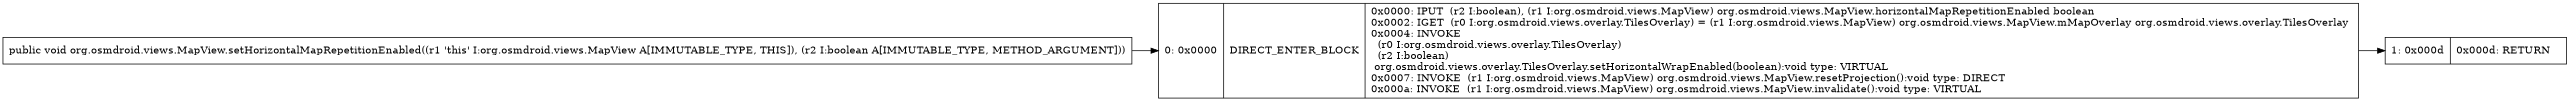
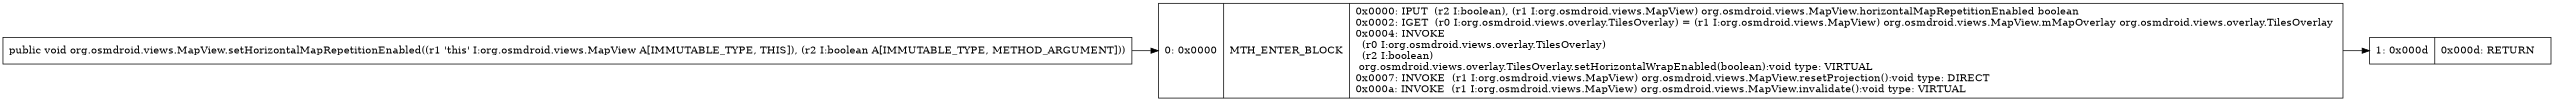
node "0: 0x0000": text "DIRECT_ENTER_BLOCK" -> "MTH_ENTER_BLOCK"
